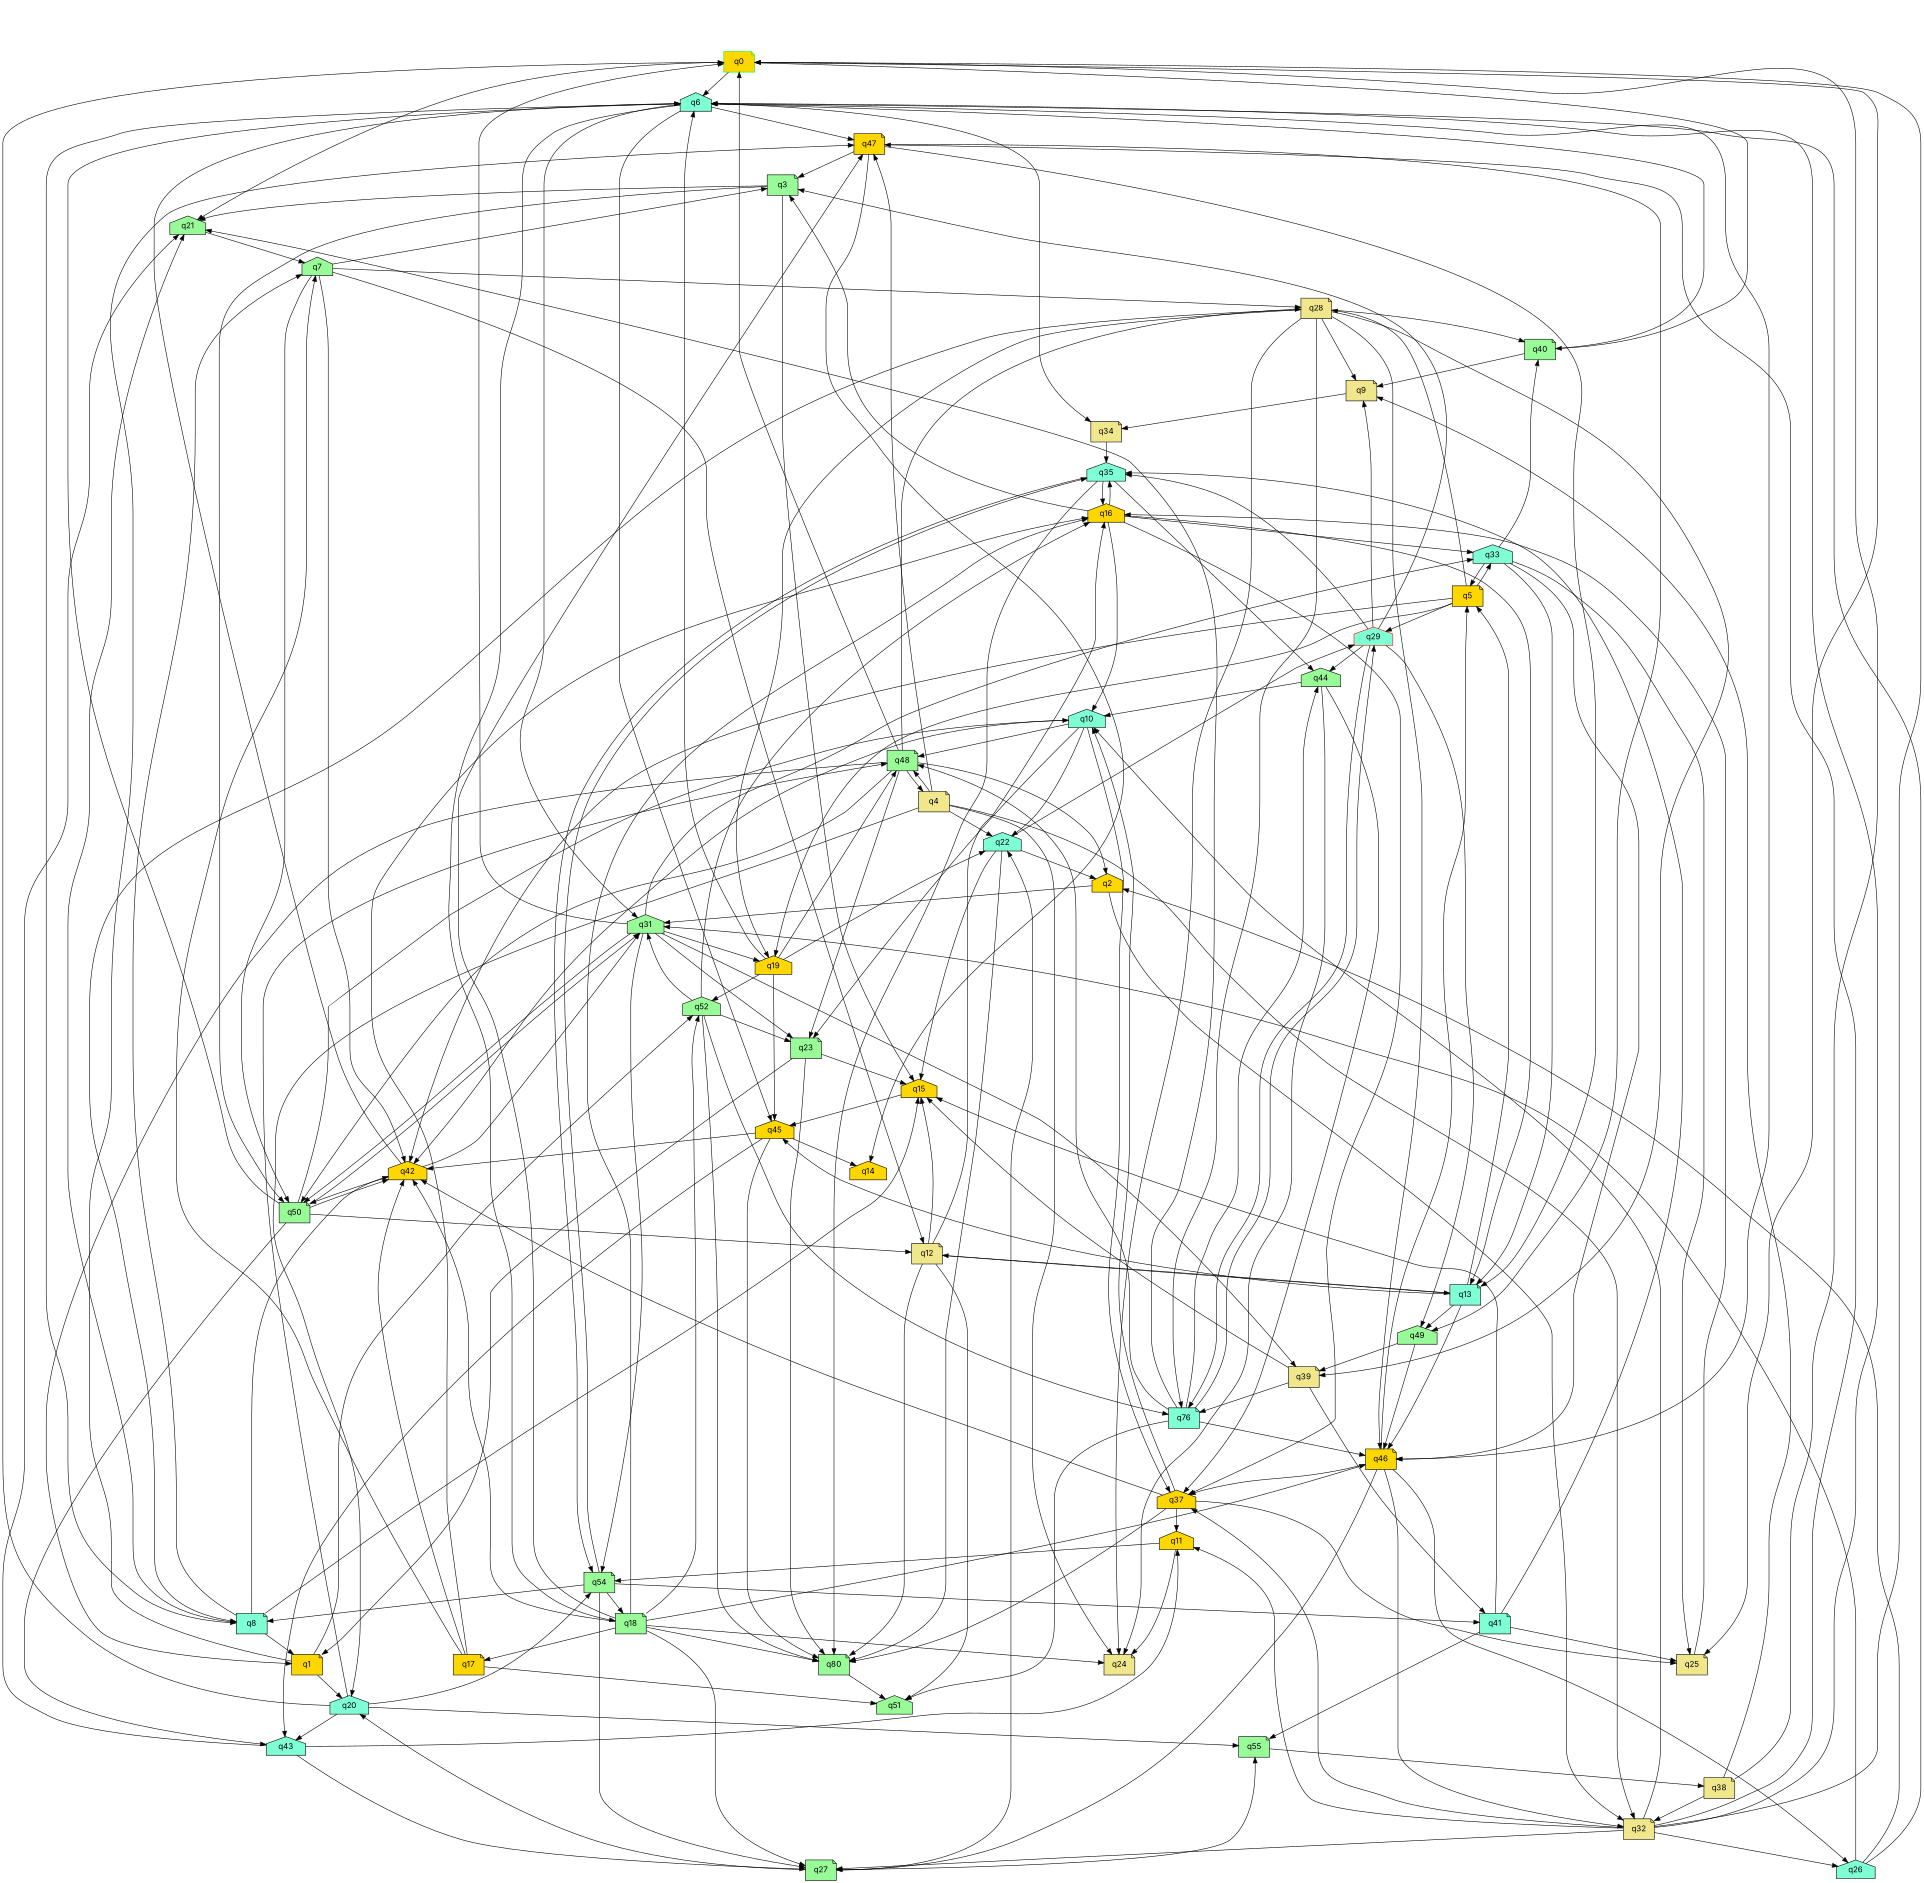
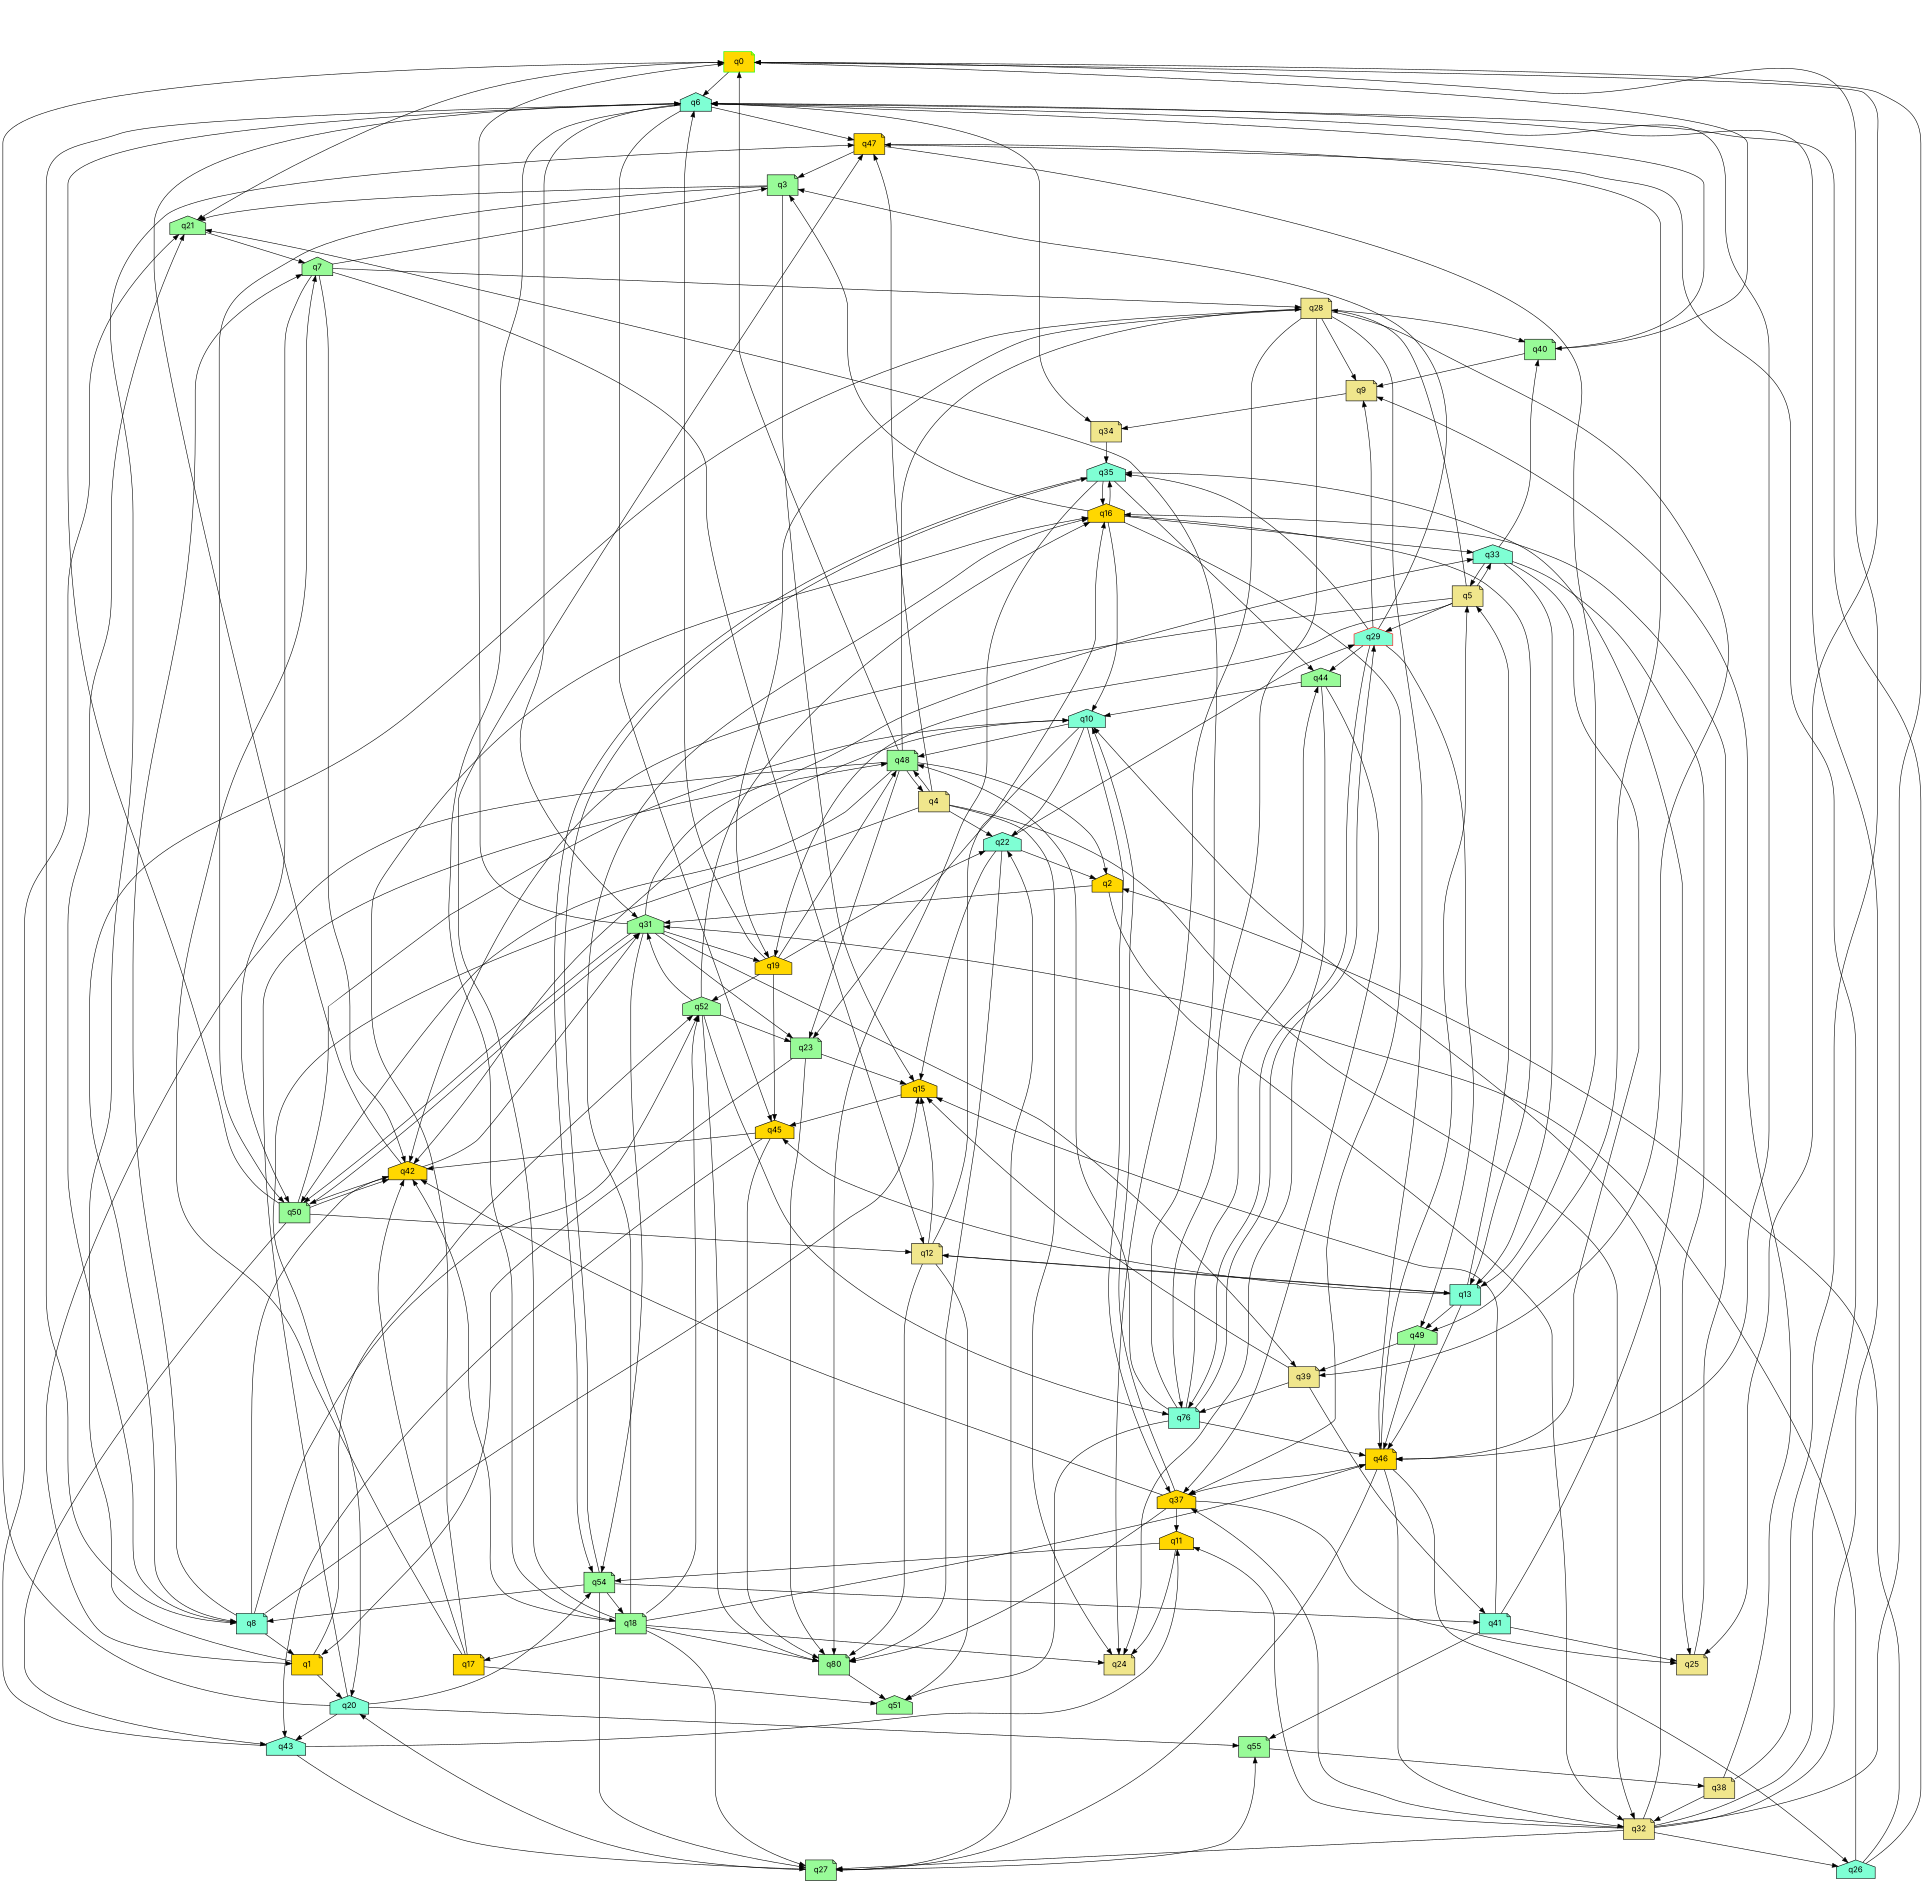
node "q5": fillcolor gold -> khaki
node "q14": removed
edge "q8" -> "q52": added
